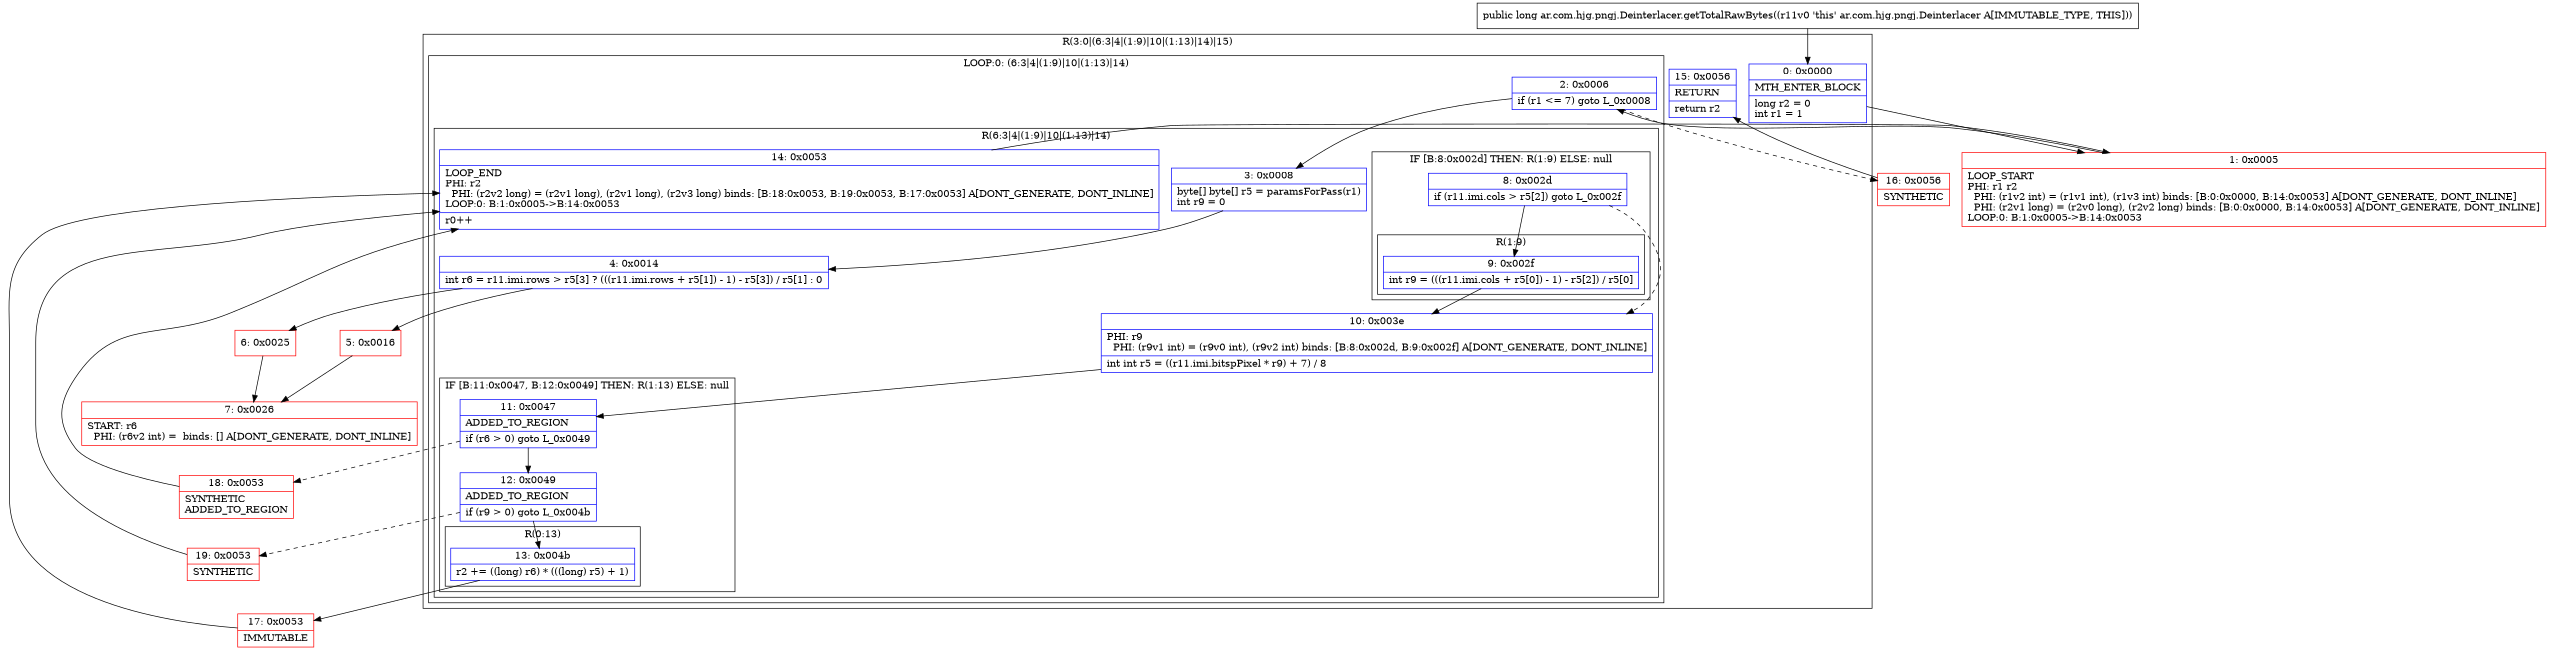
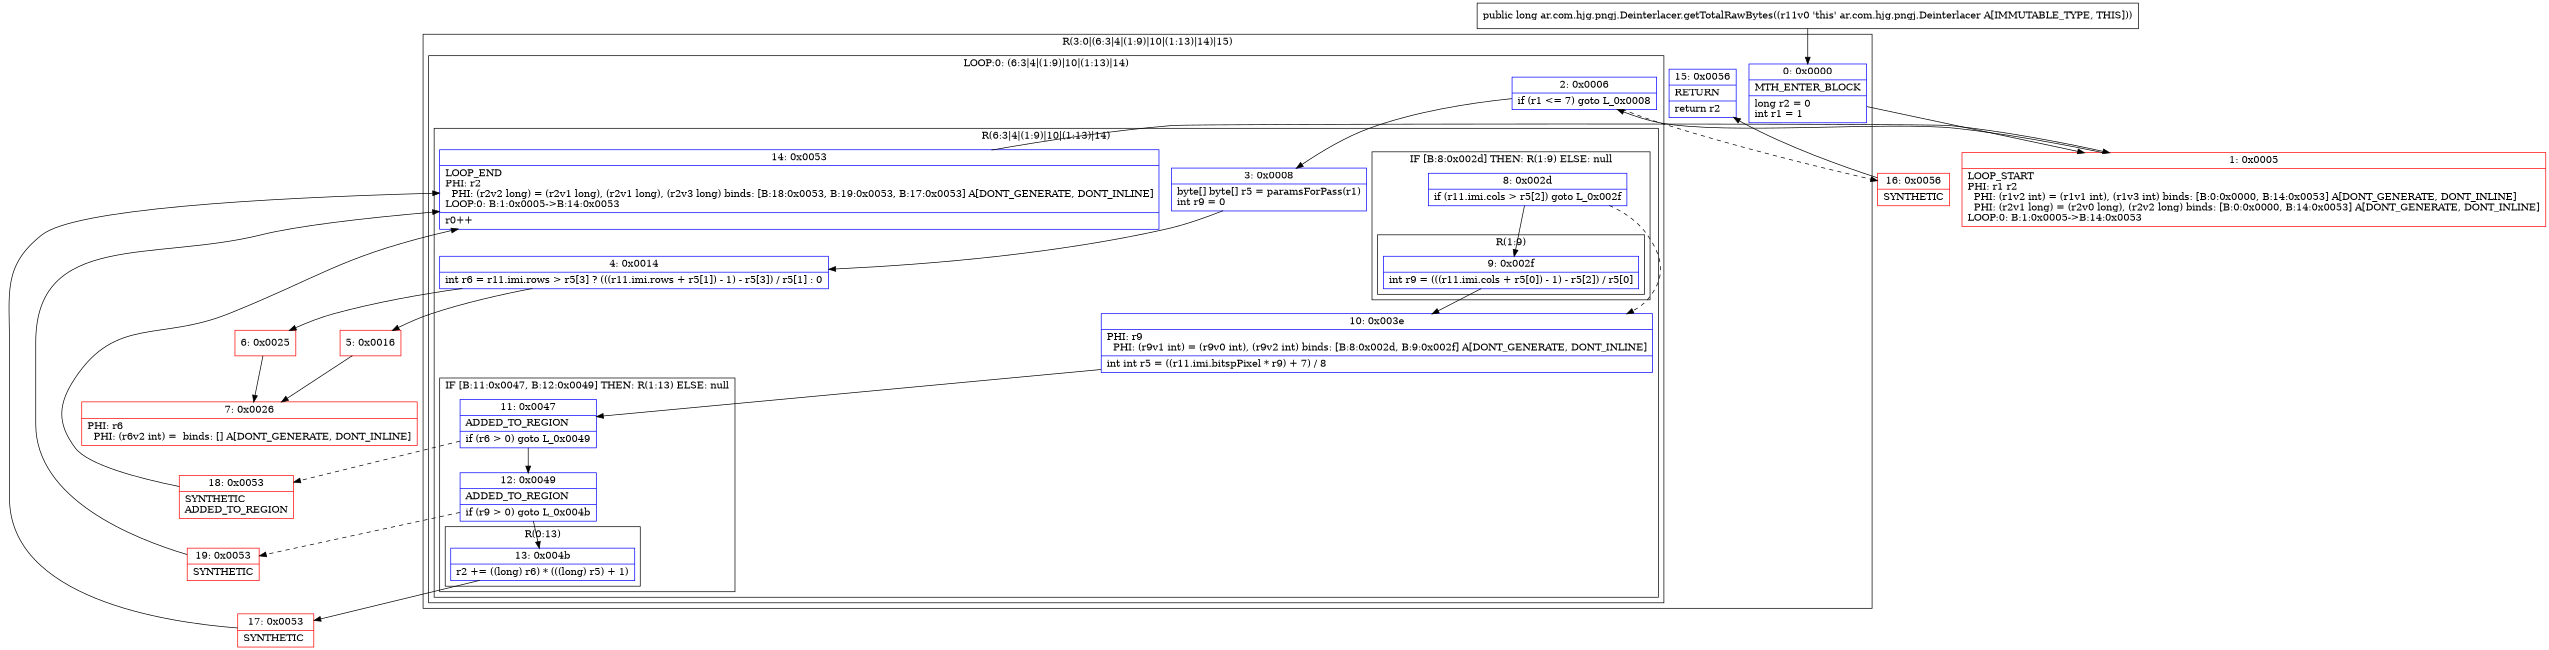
node "7: 0x0026": text "START: r6" -> "PHI: r6"
node "17: 0x0053": text "IMMUTABLE" -> "SYNTHETIC"
